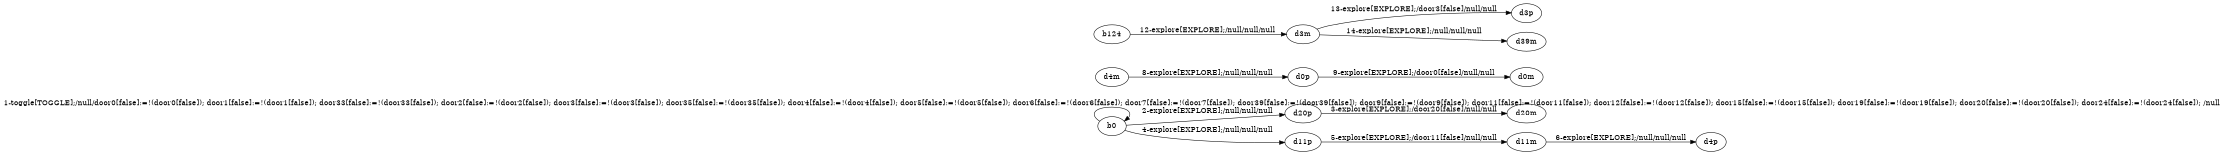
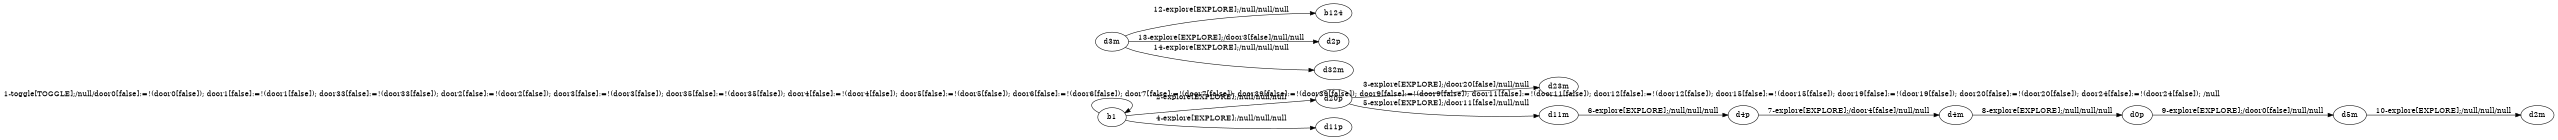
node "d3p": label "d3p" -> "d2p"
edge "b124" -> "d3m": reversed
node "d39m": label "d39m" -> "d32m"
node "d0m": label "d0m" -> "d5m"
node "d20m": label "d20m" -> "d23m"
edge "d4p" -> "d4m": added, label "7-explore[EXPLORE];/door4[false]/null/null"
node "d2m": added
node "b0": label "b0" -> "b1"
edge "d11p" -> "d11m": now "d20p" -> "d11m"
